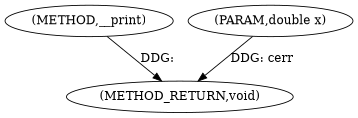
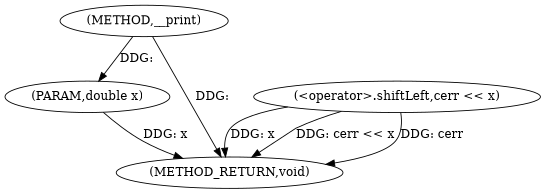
edge "(METHOD,__print)" -> "(PARAM,double x)": added, label "DDG:"
edge "(PARAM,double x)" -> "(METHOD_RETURN,void)": label "DDG: cerr" -> "DDG: x"
node "(<operator>.shiftLeft,cerr << x)": added
